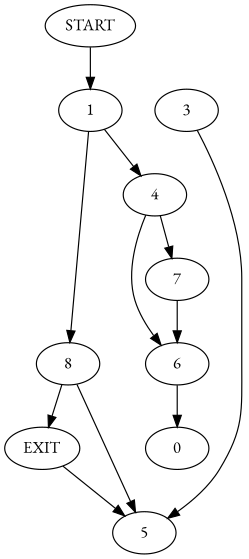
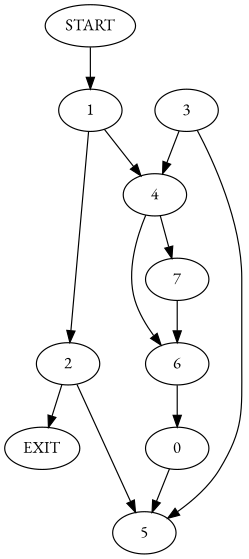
edge "3" -> "4": added
node "8": label "8" -> "2"
edge "EXIT" -> "5": now "0" -> "5"
